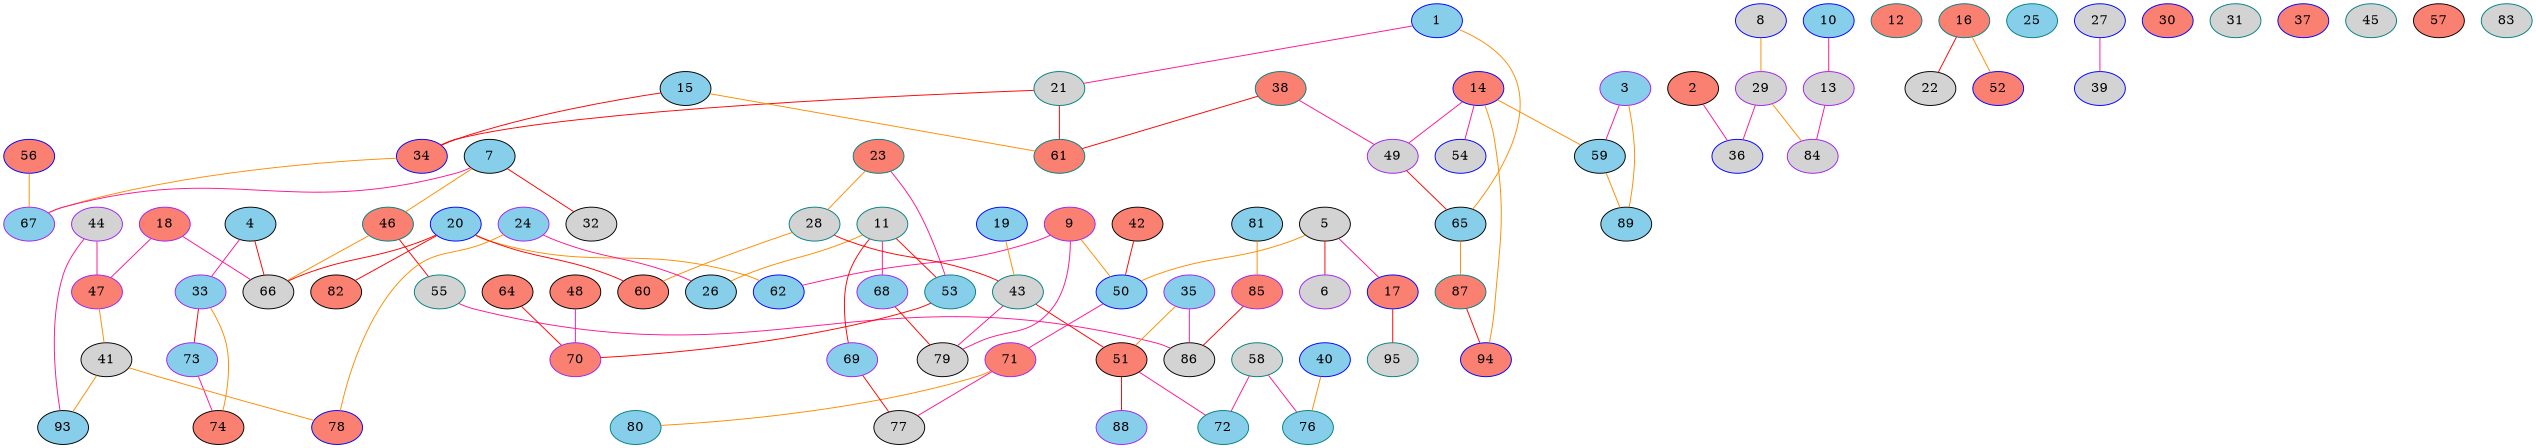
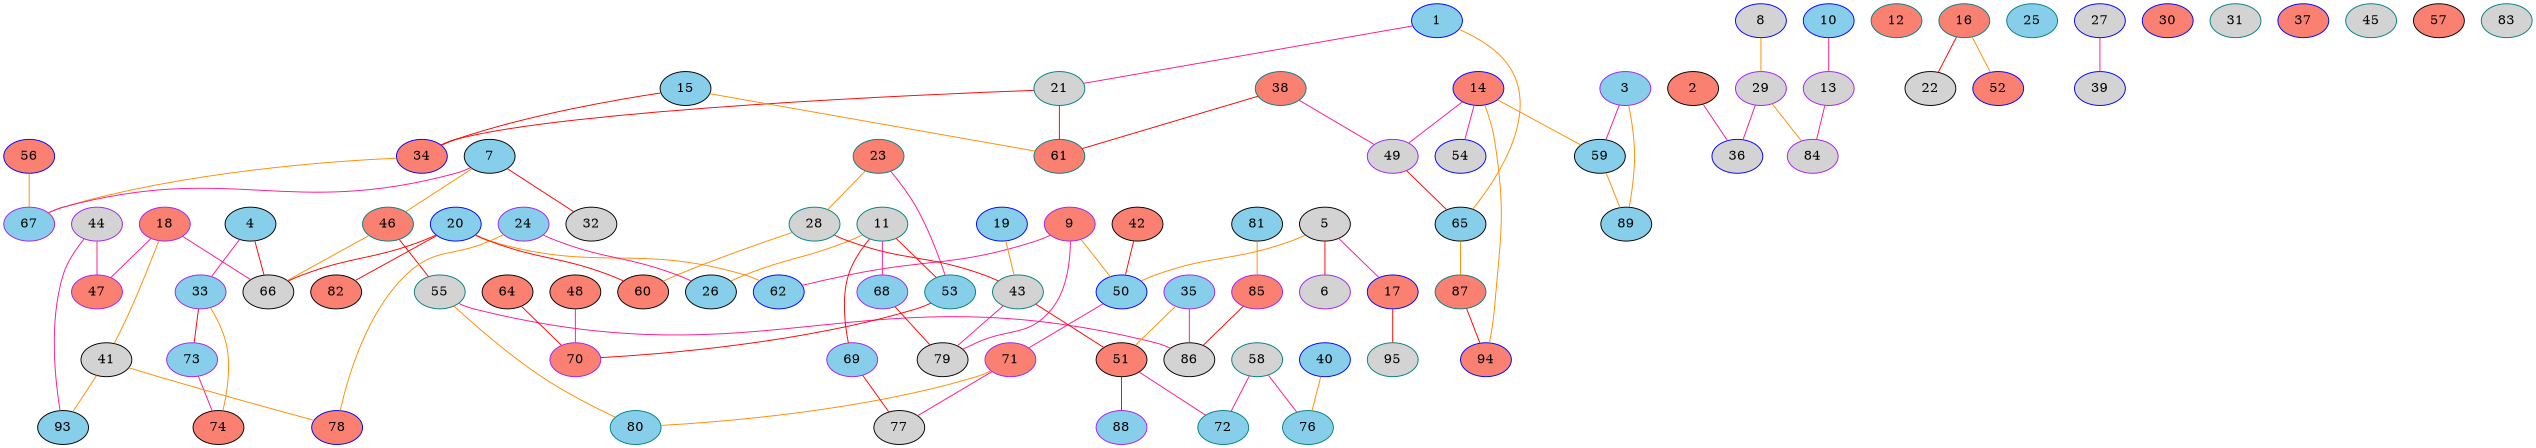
edge "47" -- "41": now "18" -- "41"
edge "55" -- "80": added
